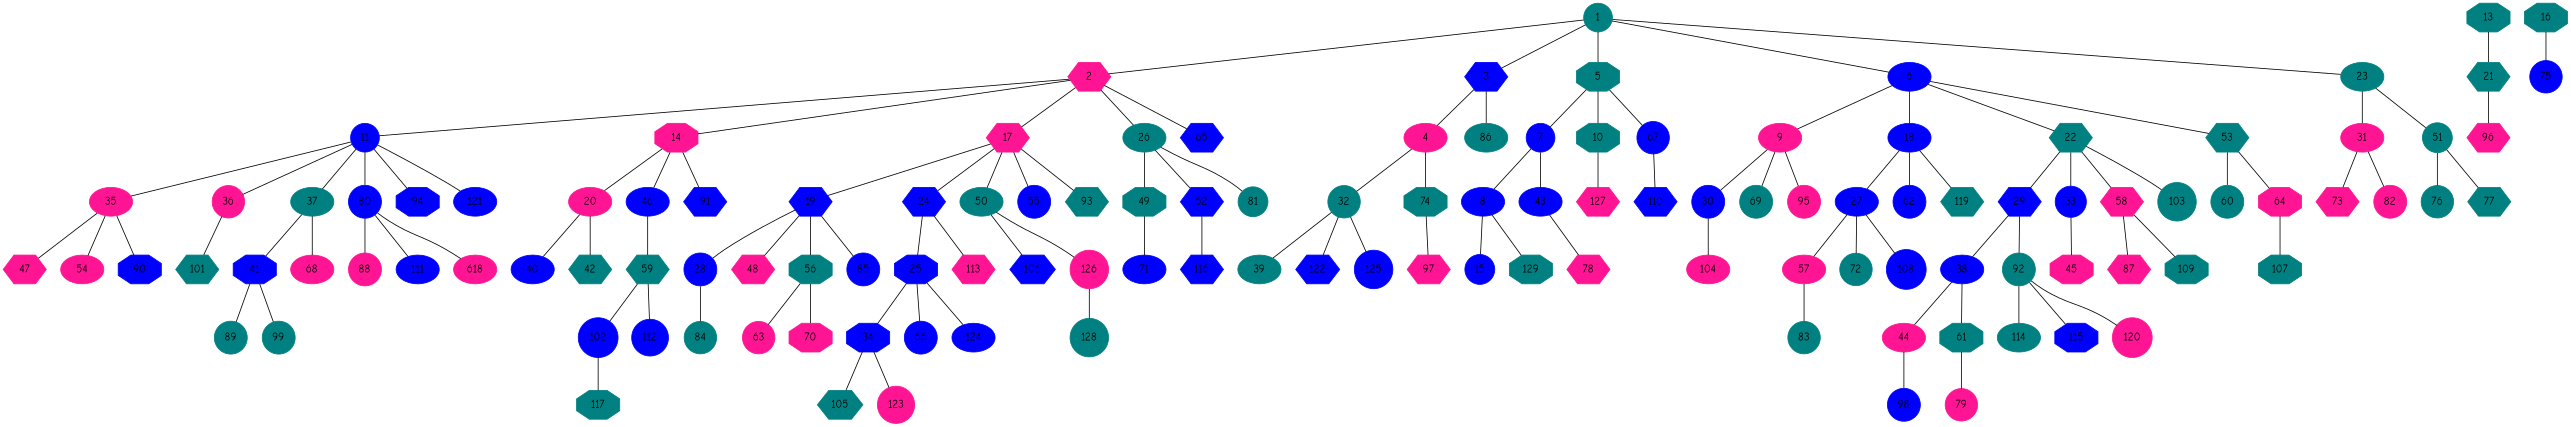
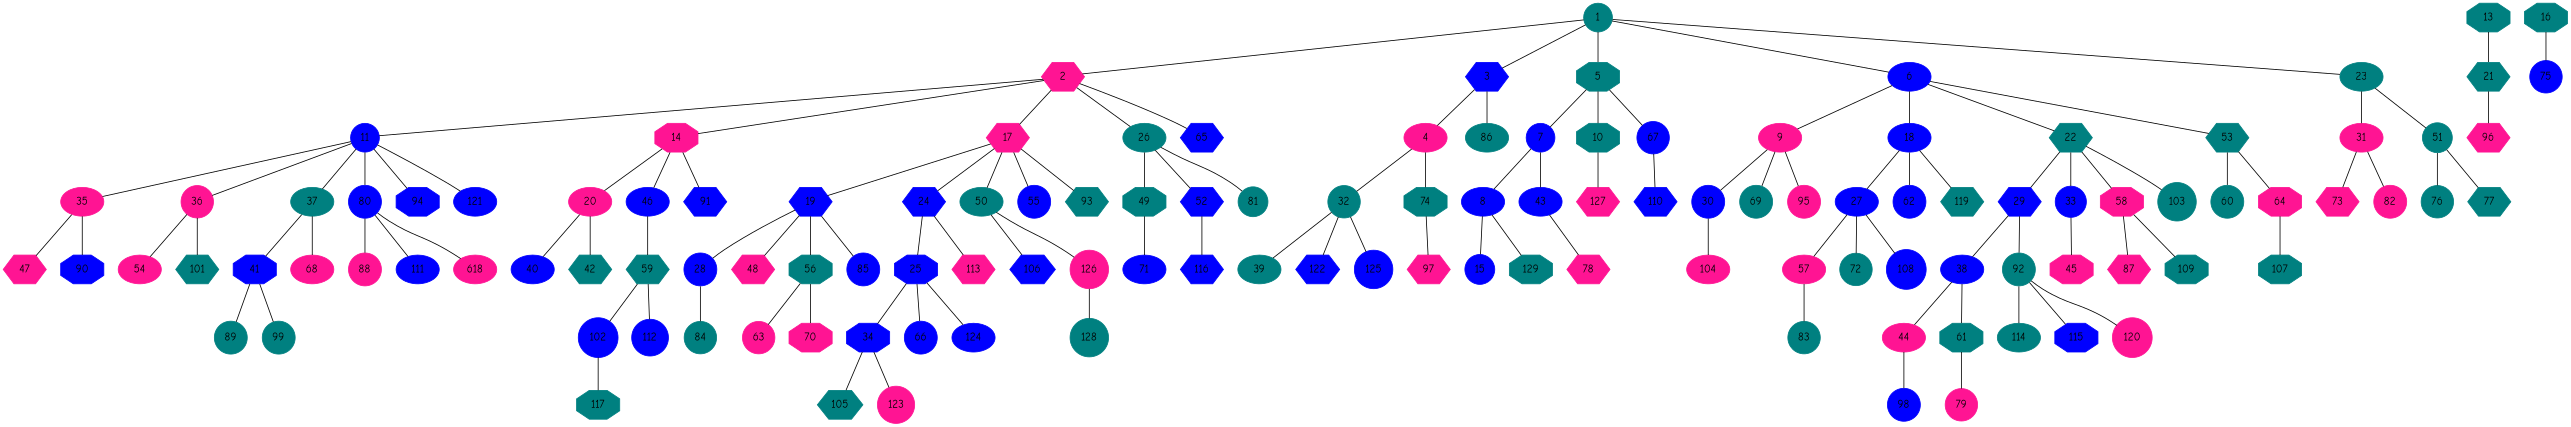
node "58": shape hexagon -> octagon
edge "35" -- "54": now "36" -- "54"
